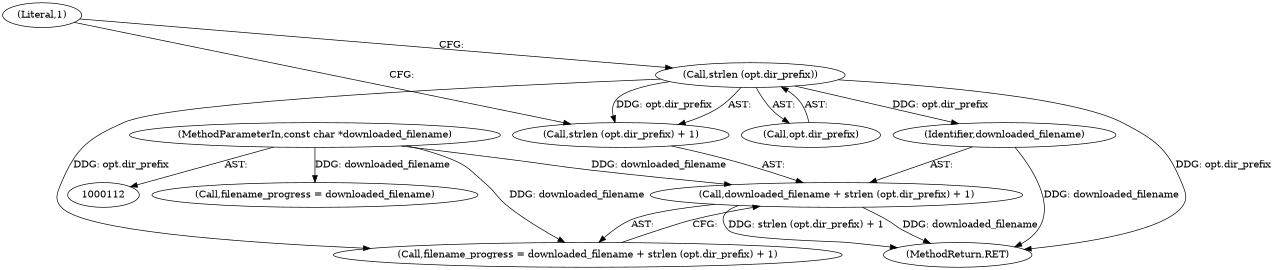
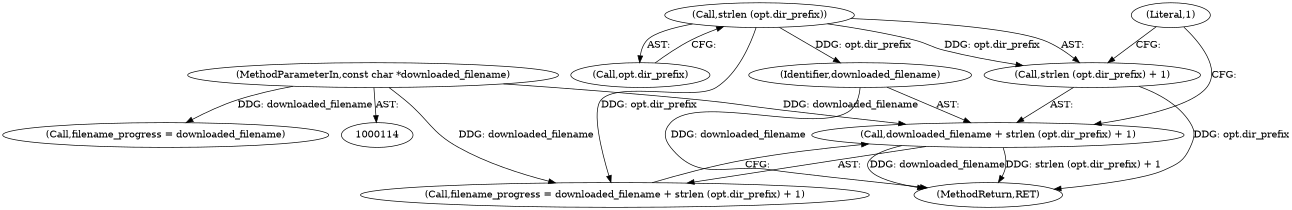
edge "(Literal,1)" -> "(Call,strlen (opt.dir_prefix))": now "(Literal,1)" -> "(Call,downloaded_filename + strlen (opt.dir_prefix) + 1)"
edge "(Call,opt.dir_prefix)" -> "(Call,strlen (opt.dir_prefix))": label "AST: " -> "CFG: "
edge "(Call,strlen (opt.dir_prefix))" -> "(MethodReturn,RET)": now "(Call,strlen (opt.dir_prefix) + 1)" -> "(MethodReturn,RET)"
node "1000112": label "1000112" -> "1000114"
